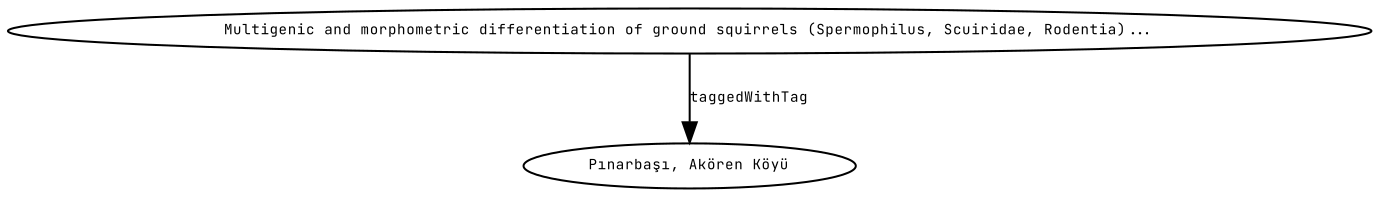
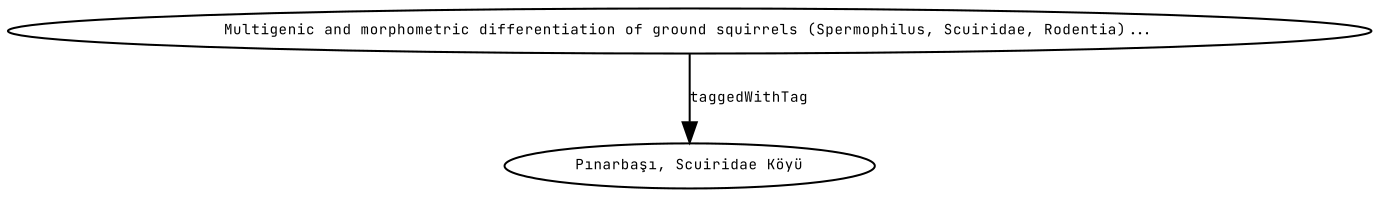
node "Pınarbaşı, Akören Köyü": label "Pınarbaşı, Akören Köyü" -> "Pınarbaşı, Scuiridae Köyü"
